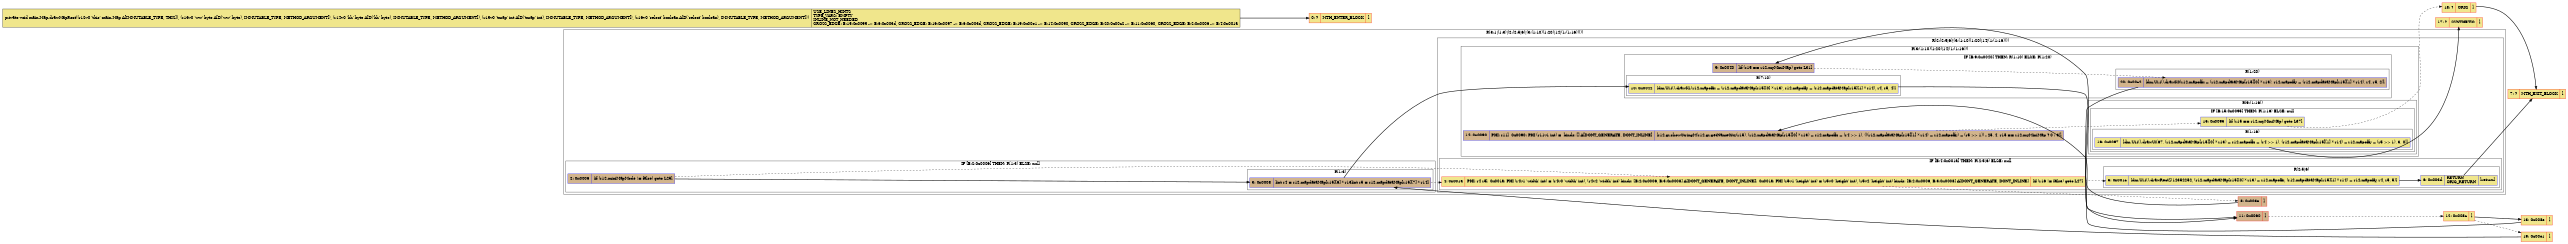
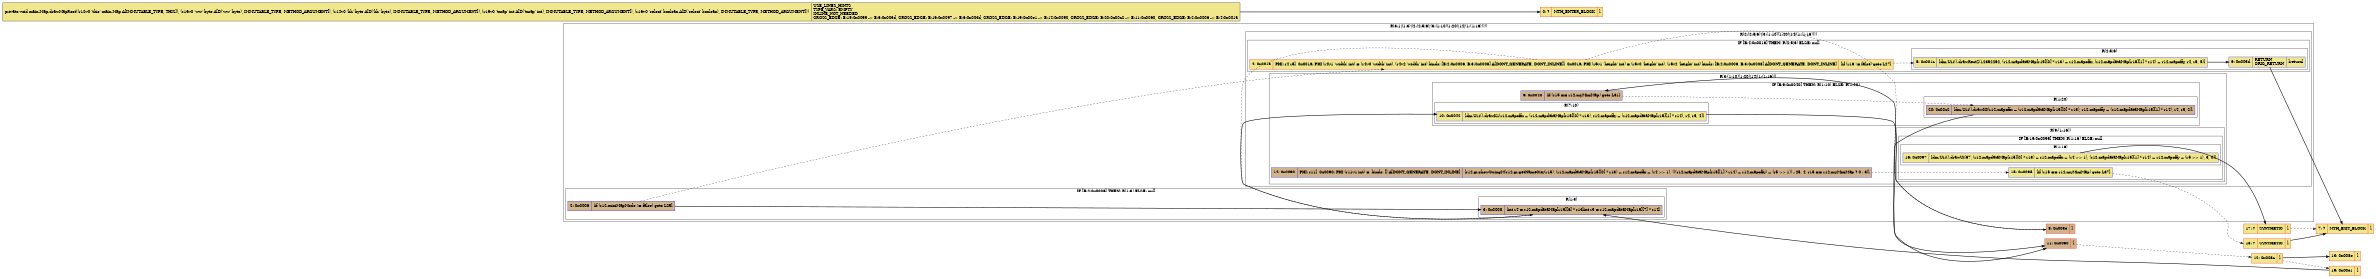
node "18: ?": text "ORIG" -> "SYNTHETIC"
edge "3: 0x0008" -> "4: 0x001a": reversed
edge "13: 0x008e" -> "14: 0x0090": removed
edge "17: ?" -> "7: ?": added
